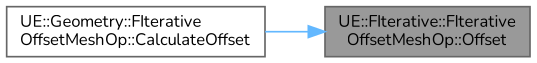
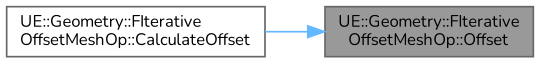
node "UE::FIterative::FIterative OffsetMeshOp::Offset": label "UE::FIterative::FIterative OffsetMeshOp::Offset" -> "UE::Geometry::FIterative OffsetMeshOp::Offset"
